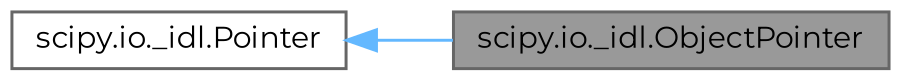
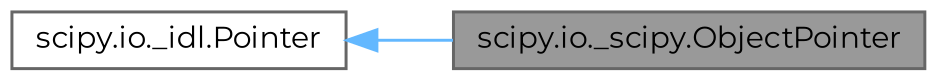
node "scipy.io._idl.ObjectPointer": label "scipy.io._idl.ObjectPointer" -> "scipy.io._scipy.ObjectPointer"
